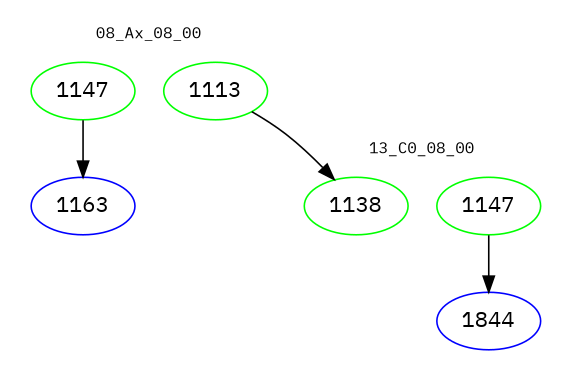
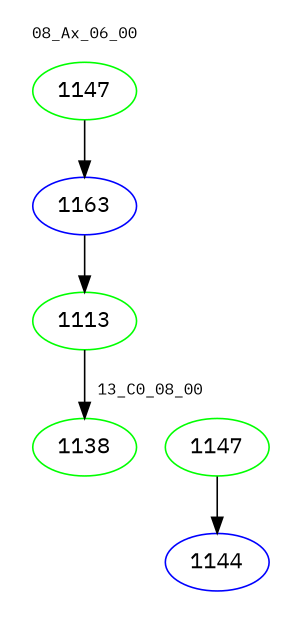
cluster "08_Ax_08_00": label "08_Ax_08_00" -> "08_Ax_06_00"
edge "1163" -> "1113": added
node "1844": label "1844" -> "1144"
